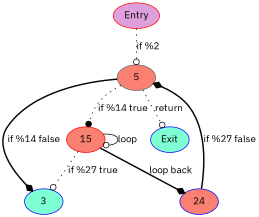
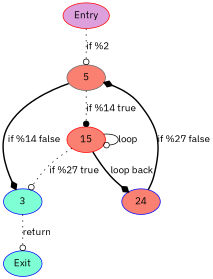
edge "5" -> "Exit": now "3" -> "Exit"
